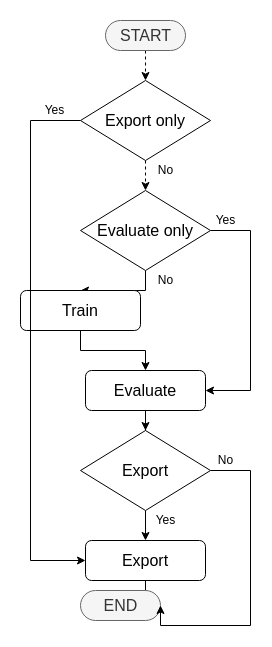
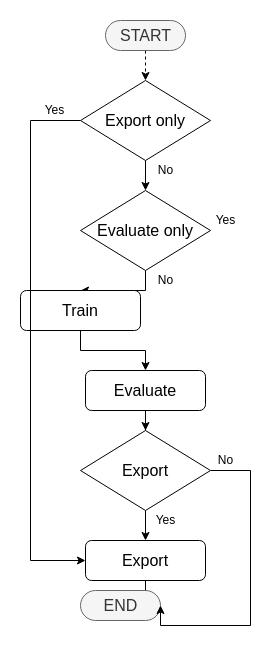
edge "Export only" -> "Evaluate only": style dashed -> solid
edge "Evaluate only" -> "Evaluate": removed
